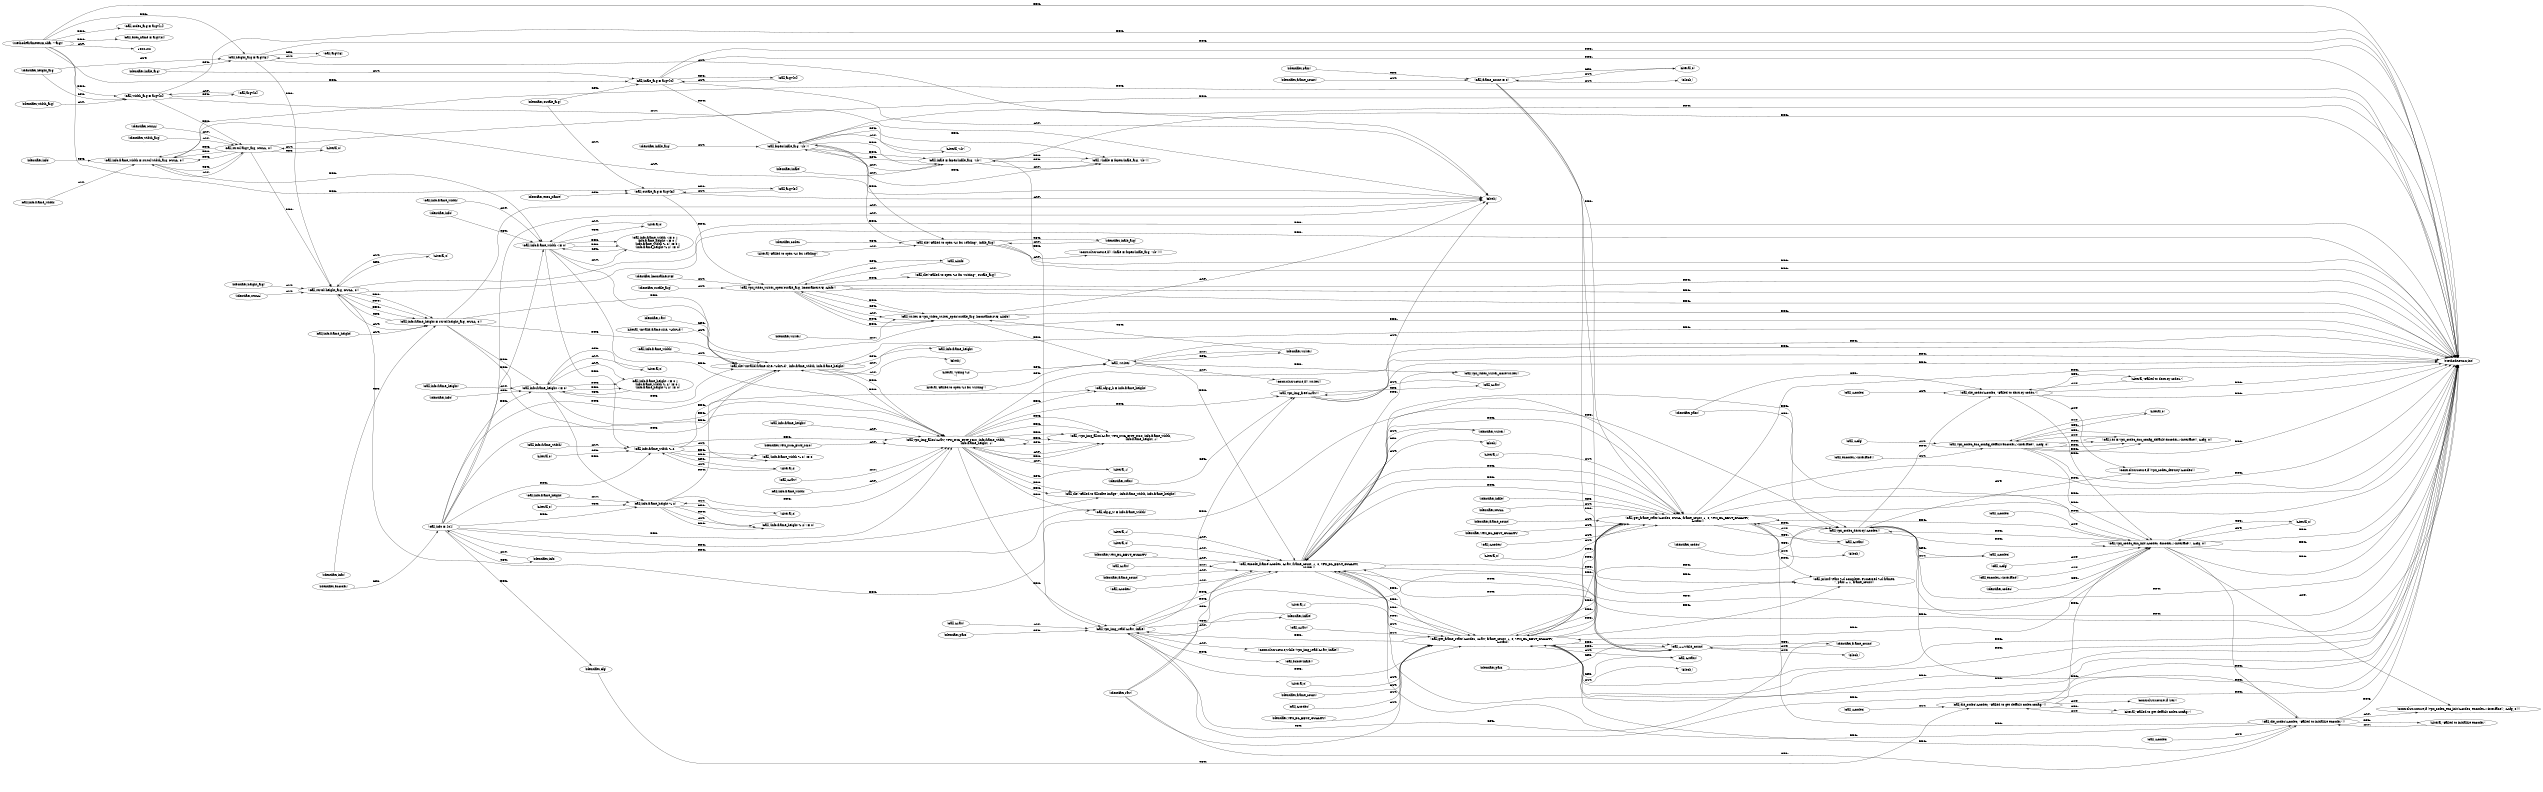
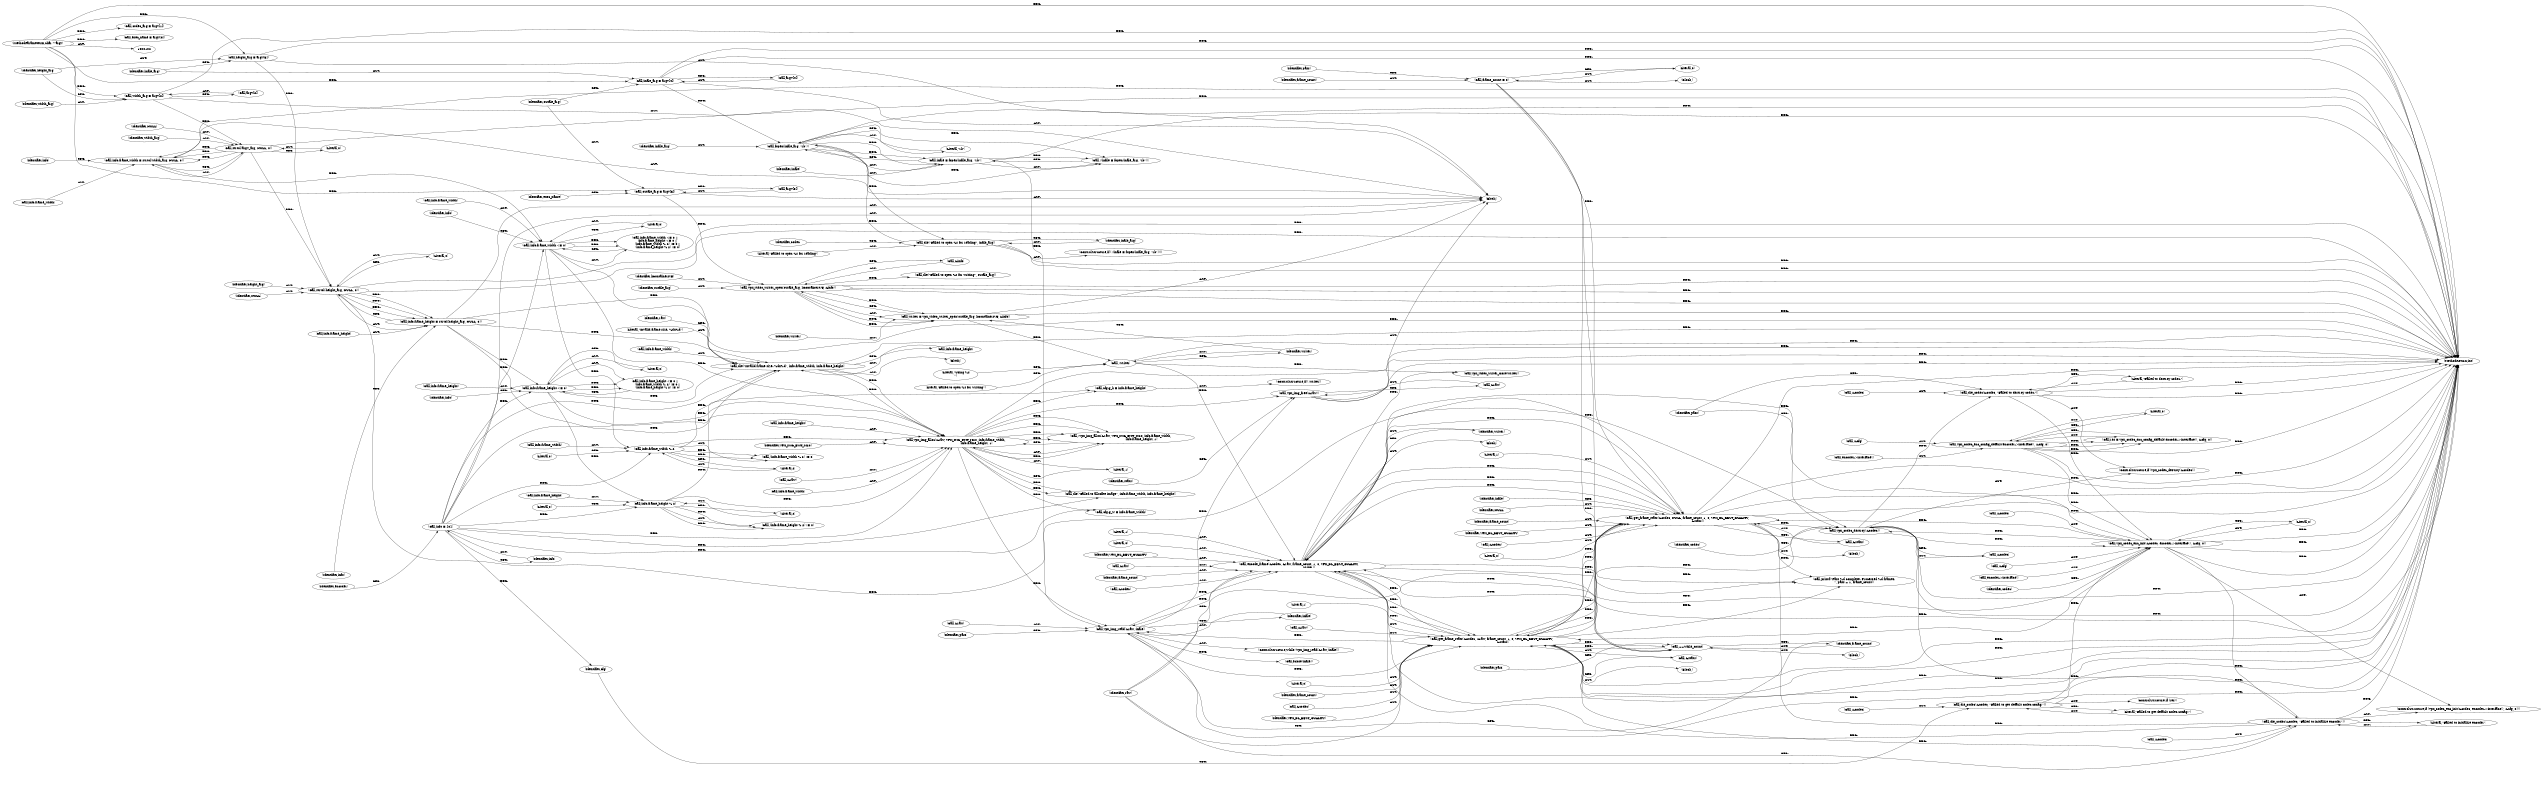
node "(Call,argv[3])": removed
edge "(Call,!writer)" -> "(ControlStructure,if (!writer))": now "(Call,cfg.g_h = info.frame_height)" -> "(ControlStructure,if (!writer))"
